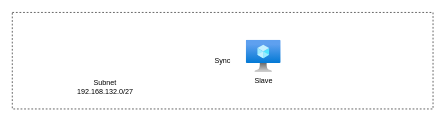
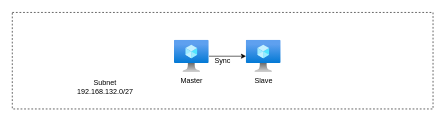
node "Master": added
edge "Master" -> "Slave": added
